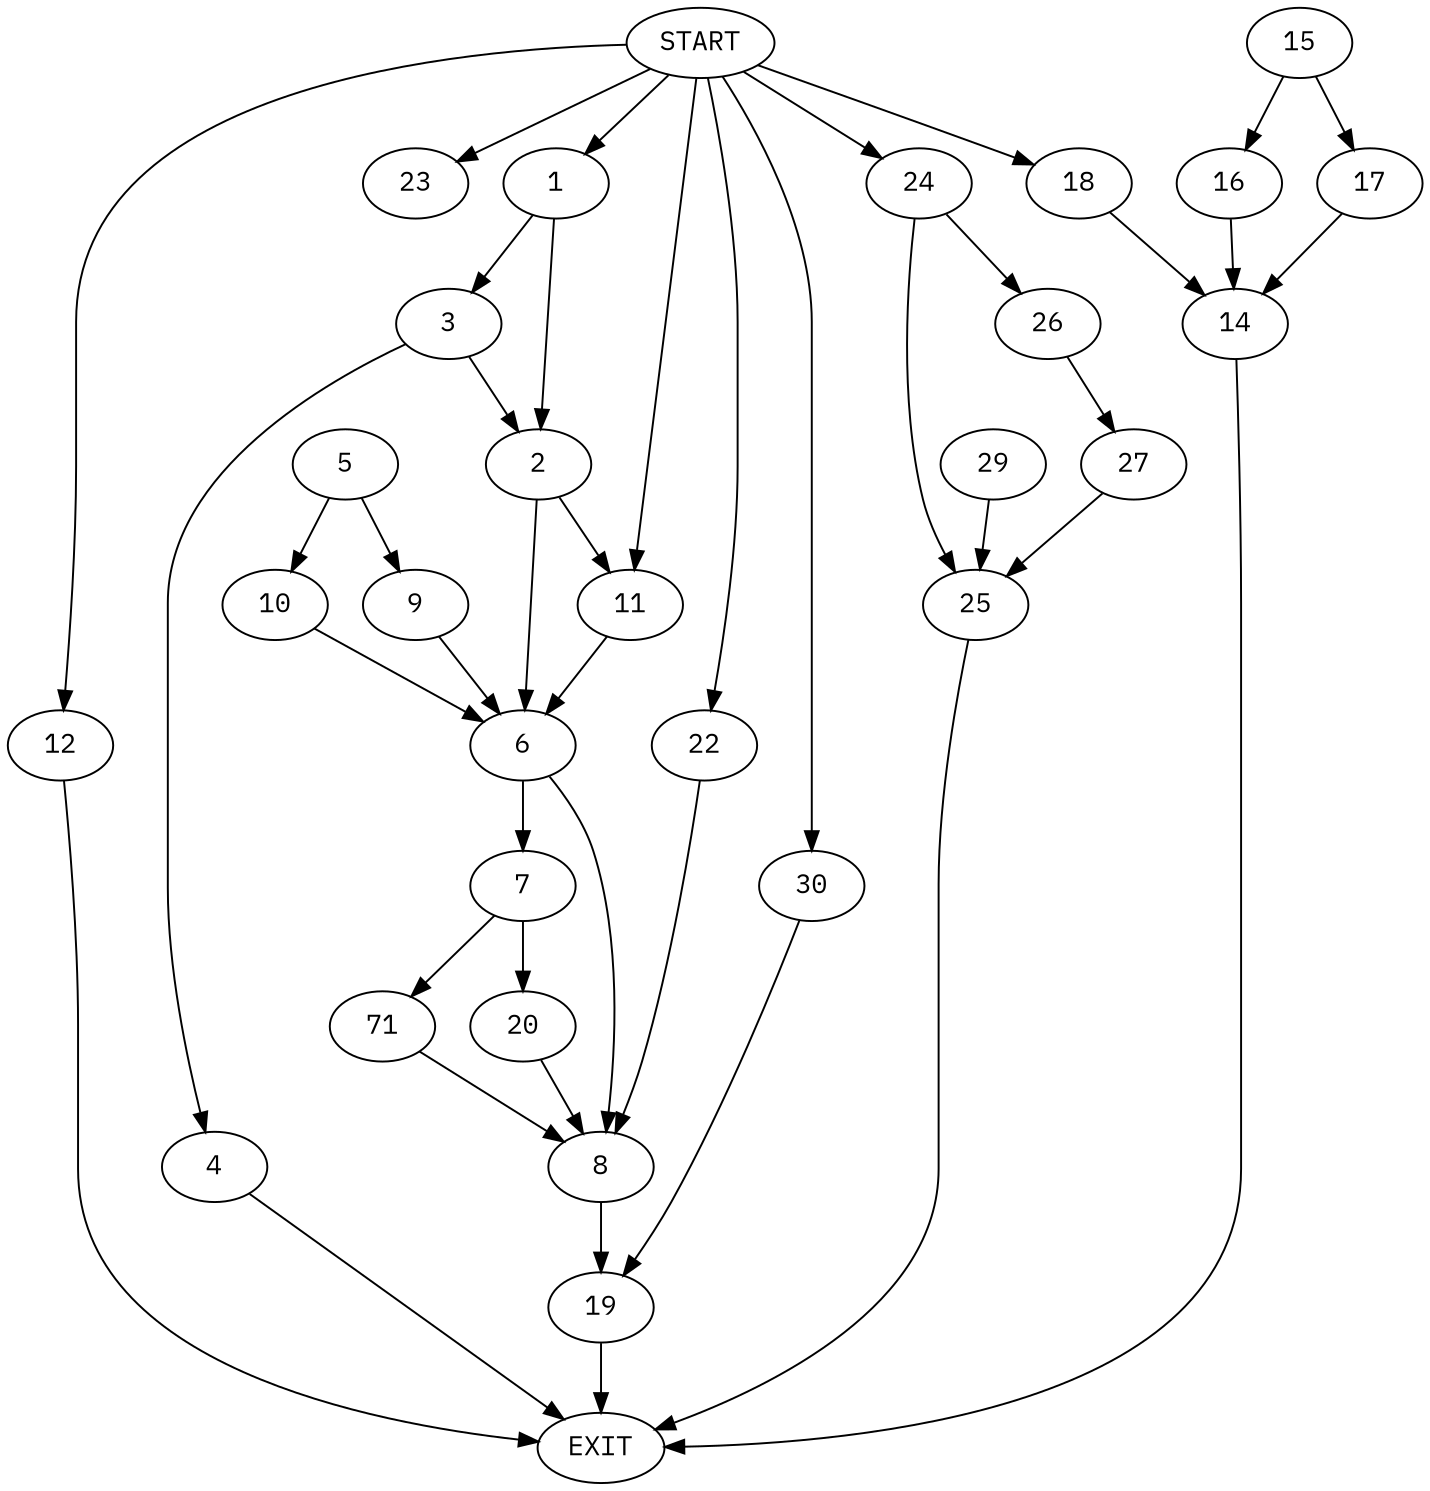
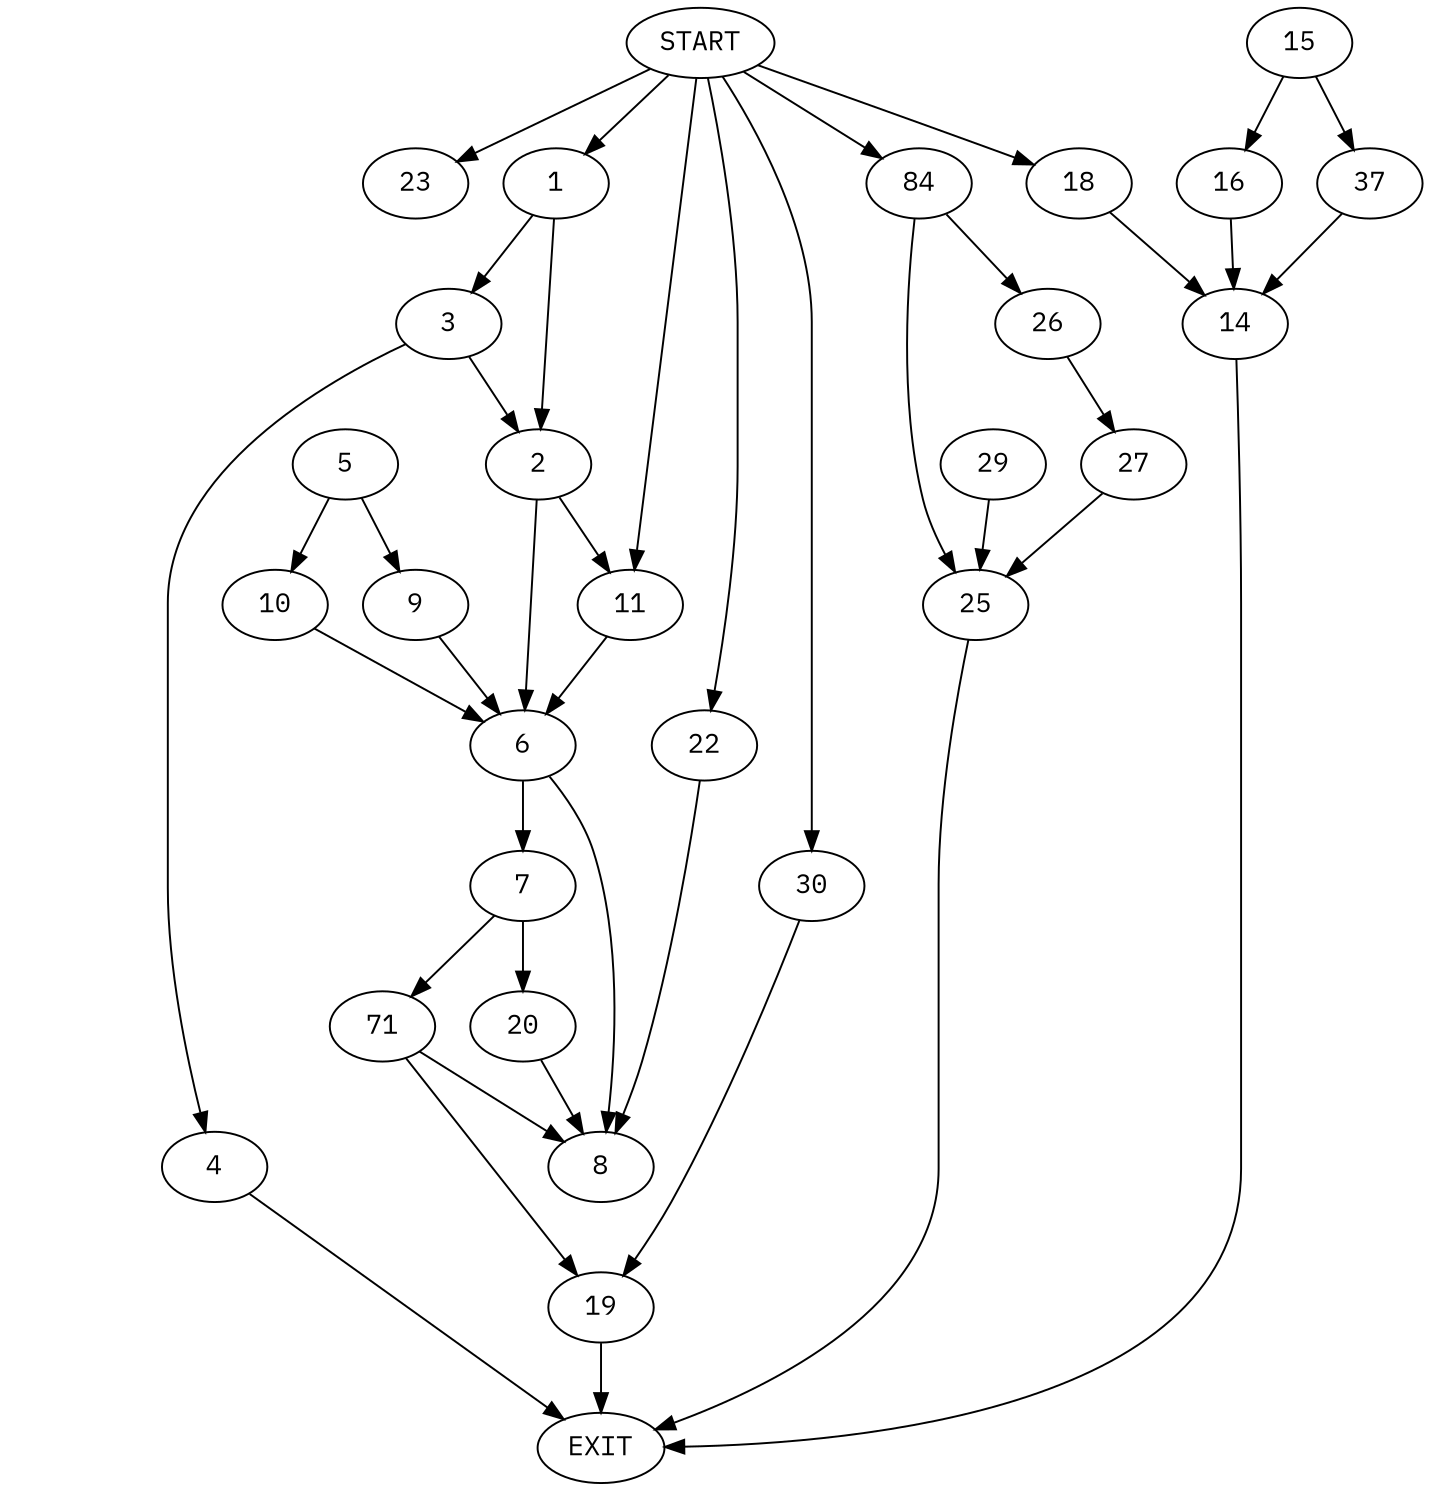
node "24": label "24" -> "84"
node "17": label "17" -> "37"
node "12": removed
edge "8" -> "19": now "71" -> "19"
